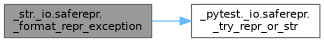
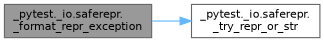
node "_str._io.saferepr. _format_repr_exception": label "_str._io.saferepr. _format_repr_exception" -> "_pytest._io.saferepr. _format_repr_exception"
